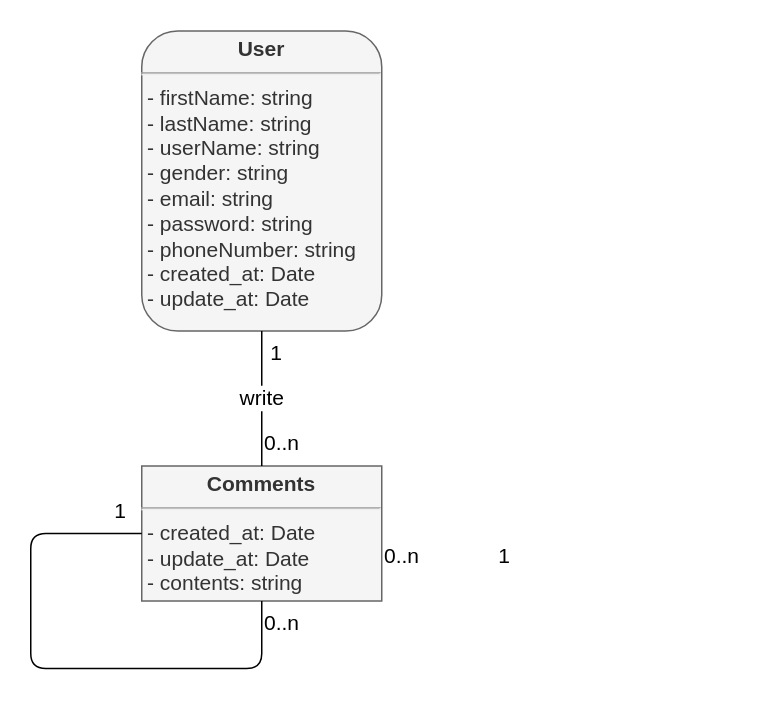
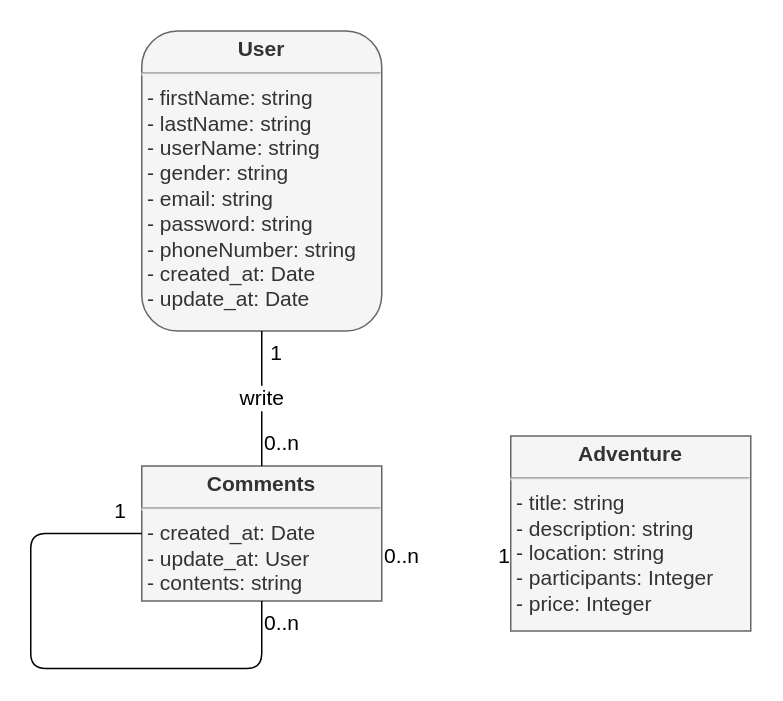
node "Comments - created_at: Date - update_at: Date - contents: string": label "Comments - created_at: Date - update_at: Date - contents: string" -> "Comments - created_at: Date - update_at: User - contents: string"
node "Adventure - title: string - description: string - location: string - participants: Integer - price: Integer": added
